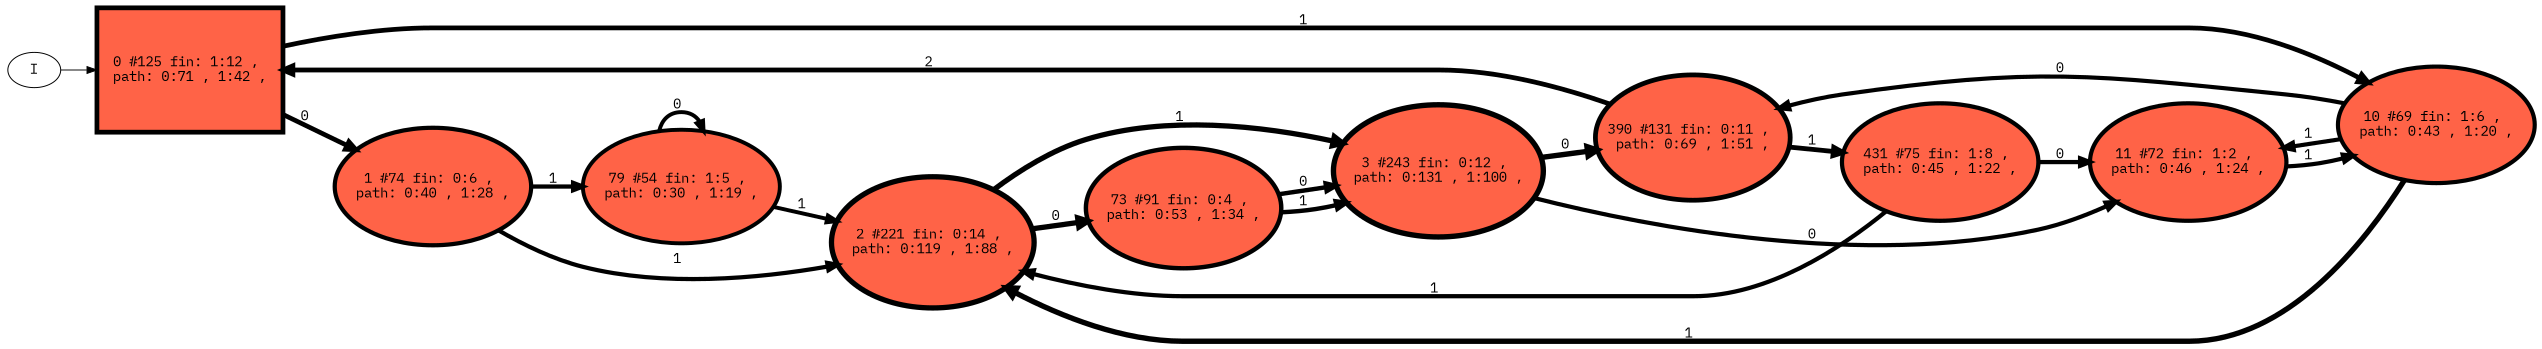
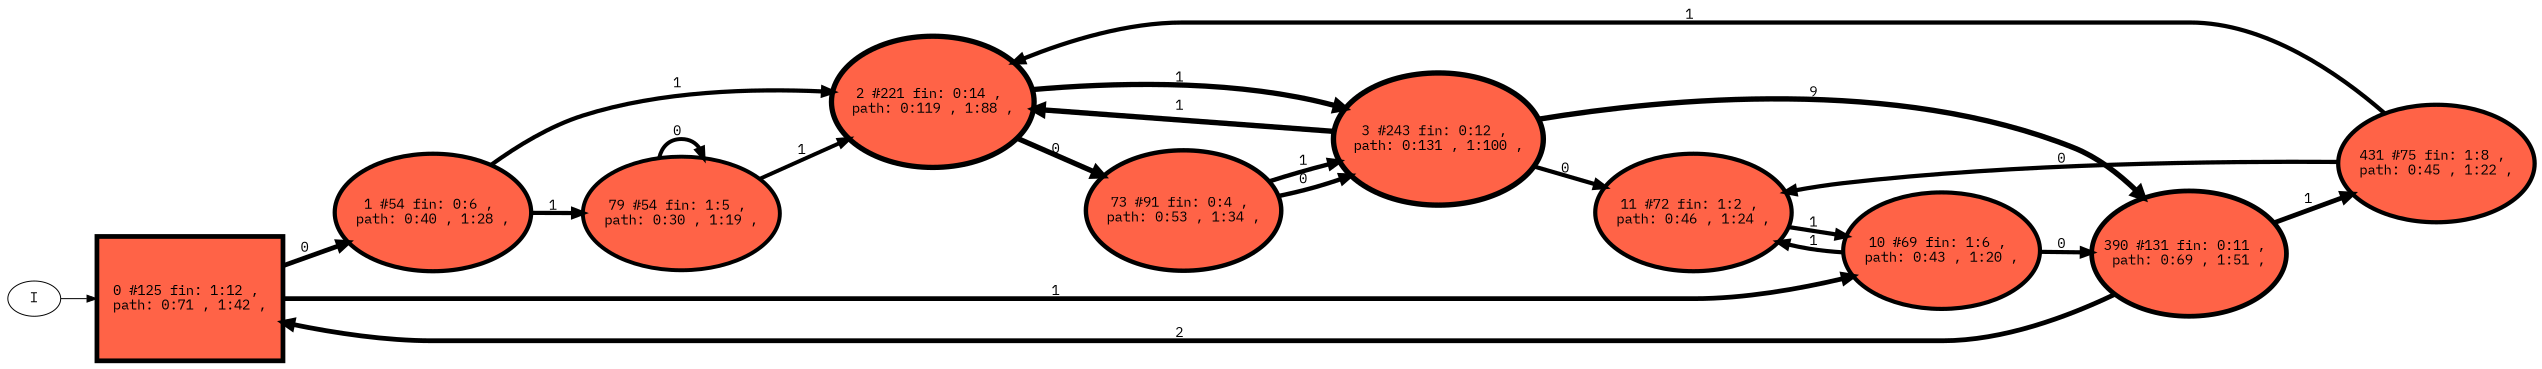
edge "3 #243 fin: 0:12 , path: 0:131 , 1:100 ," -> "390 #131 fin: 0:11 , path: 0:69 , 1:51 ,": label "0 " -> "9 "
node "1 #74 fin: 0:6 , path: 0:40 , 1:28 ,": label "1 #74 fin: 0:6 , path: 0:40 , 1:28 ," -> "1 #54 fin: 0:6 , path: 0:40 , 1:28 ,"
edge "10 #69 fin: 1:6 , path: 0:43 , 1:20 ," -> "2 #221 fin: 0:14 , path: 0:119 , 1:88 ,": now "3 #243 fin: 0:12 , path: 0:131 , 1:100 ," -> "2 #221 fin: 0:14 , path: 0:119 , 1:88 ,"
